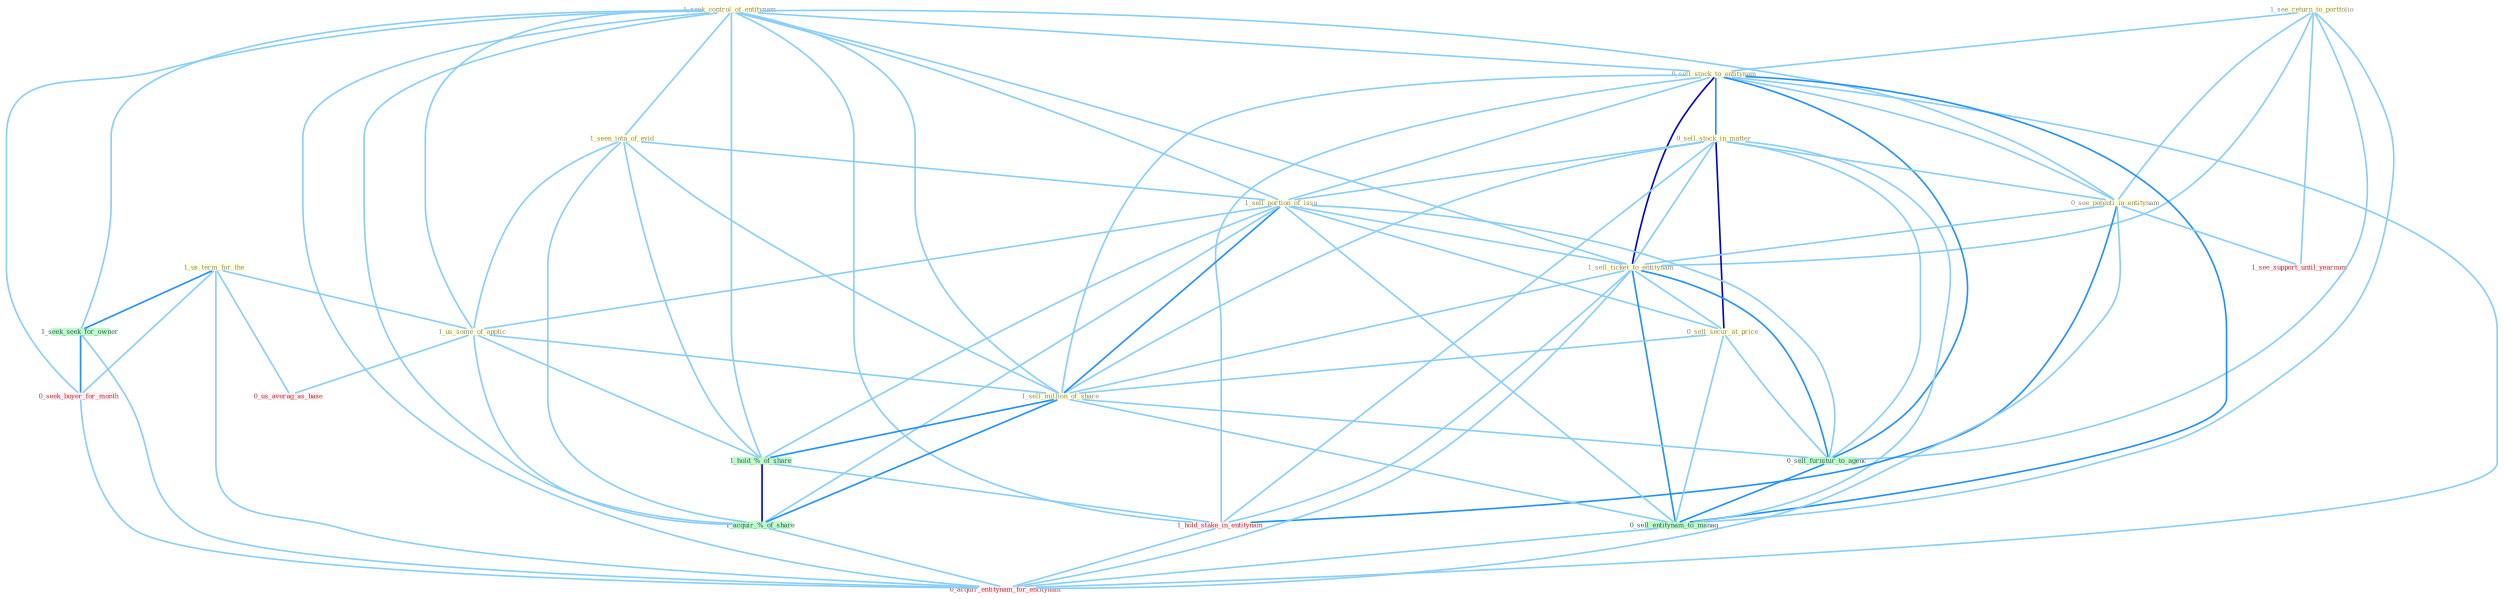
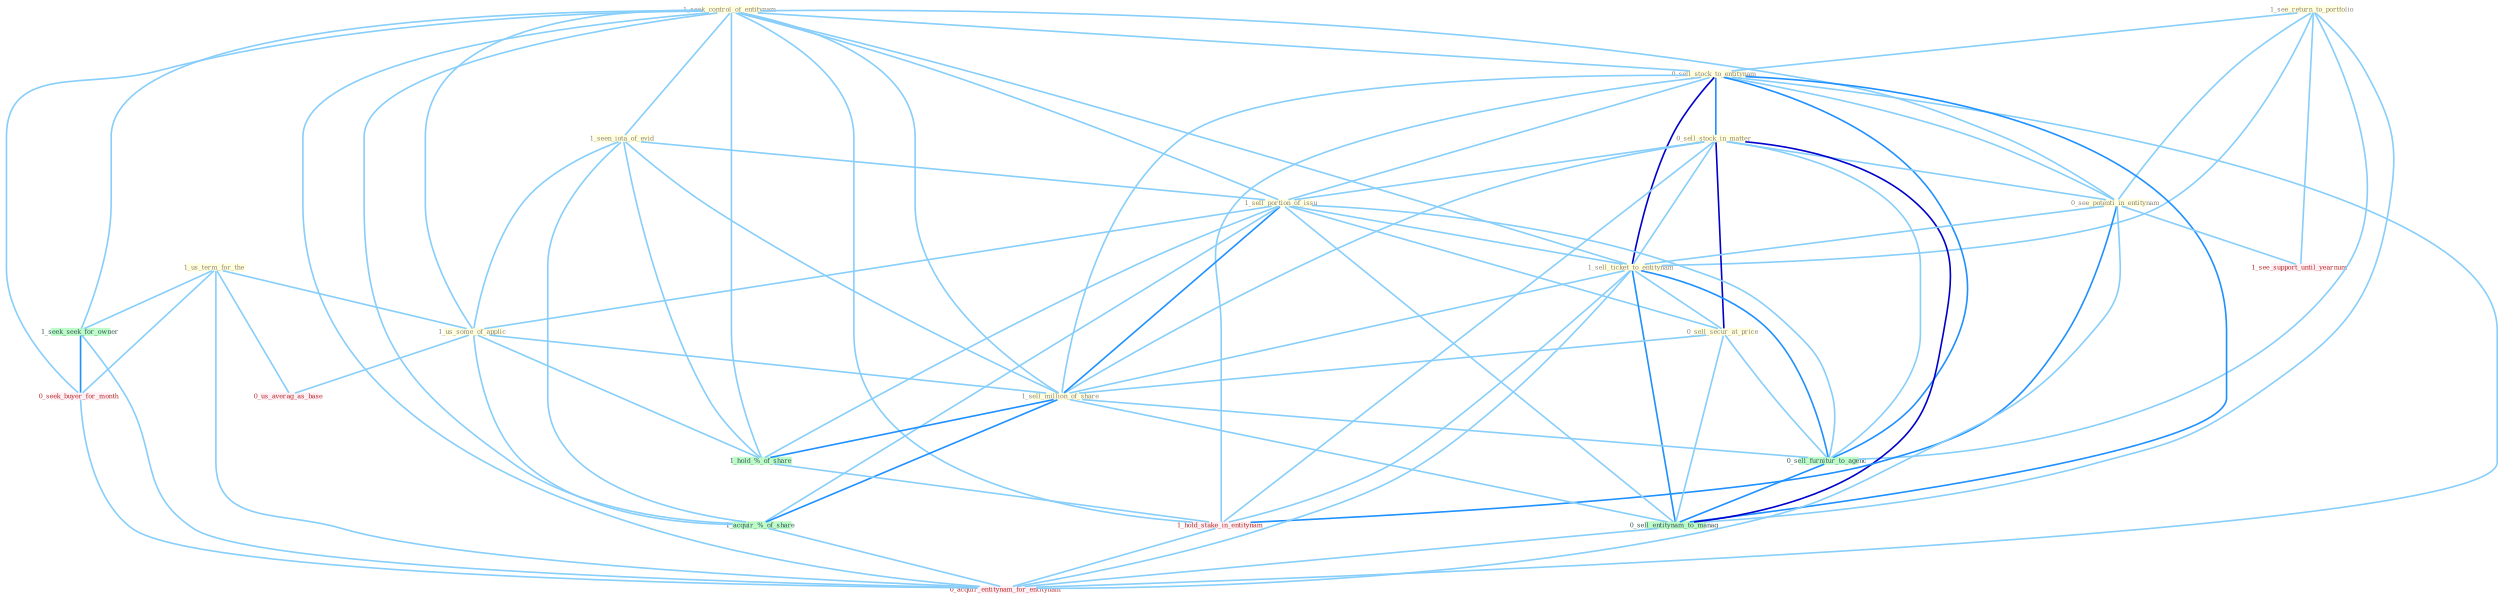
edge "1_us_term_for_the" -- "1_seek_seek_for_owner": color #1e90ff -> #87cefa
edge "0_sell_stock_in_matter" -- "0_sell_entitynam_to_manag": color #87cefa -> #0000cd
edge "1_hold_%_of_share" -- "1_acquir_%_of_share": removed
